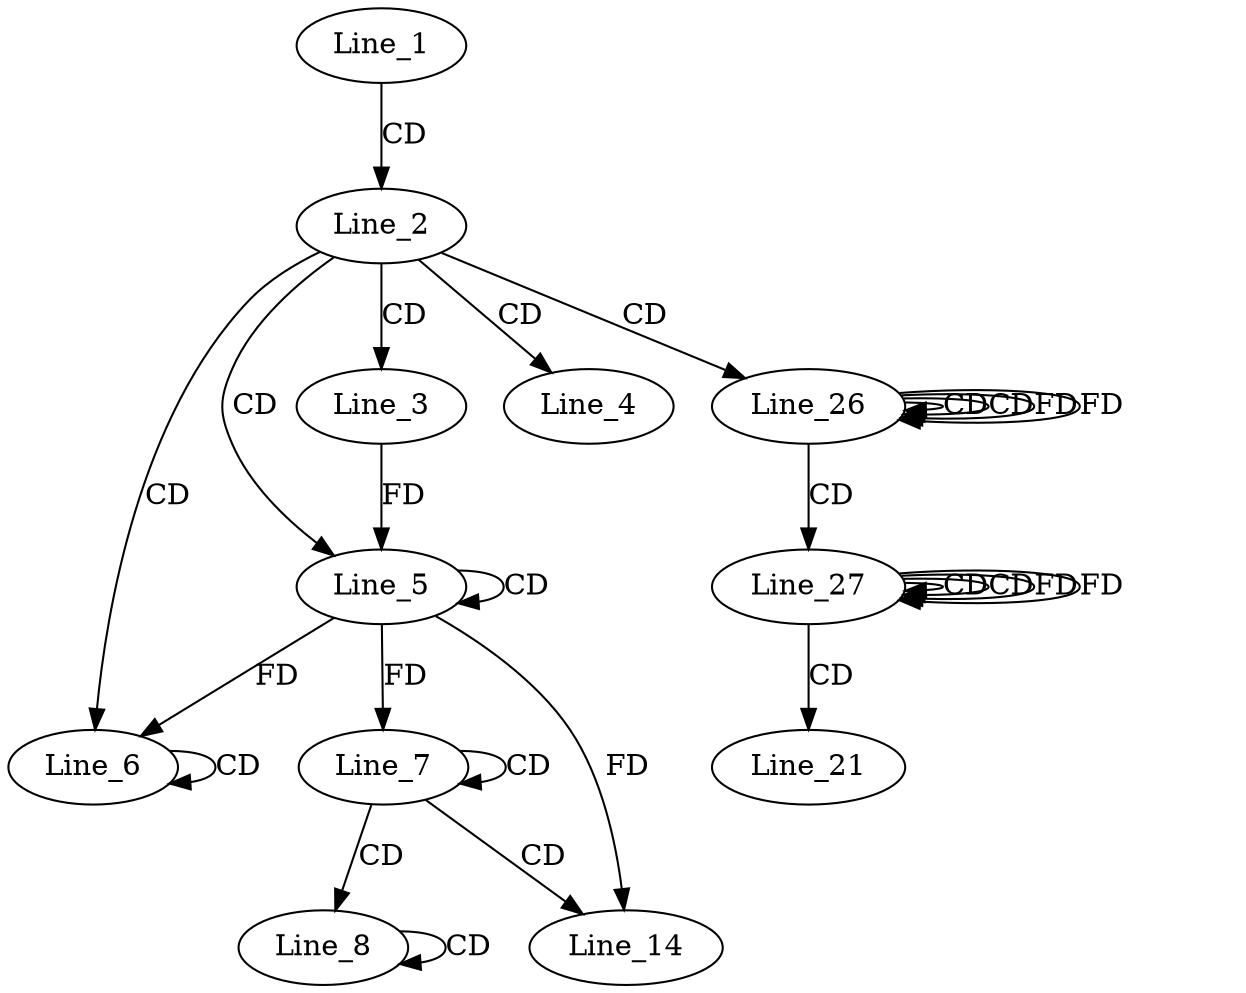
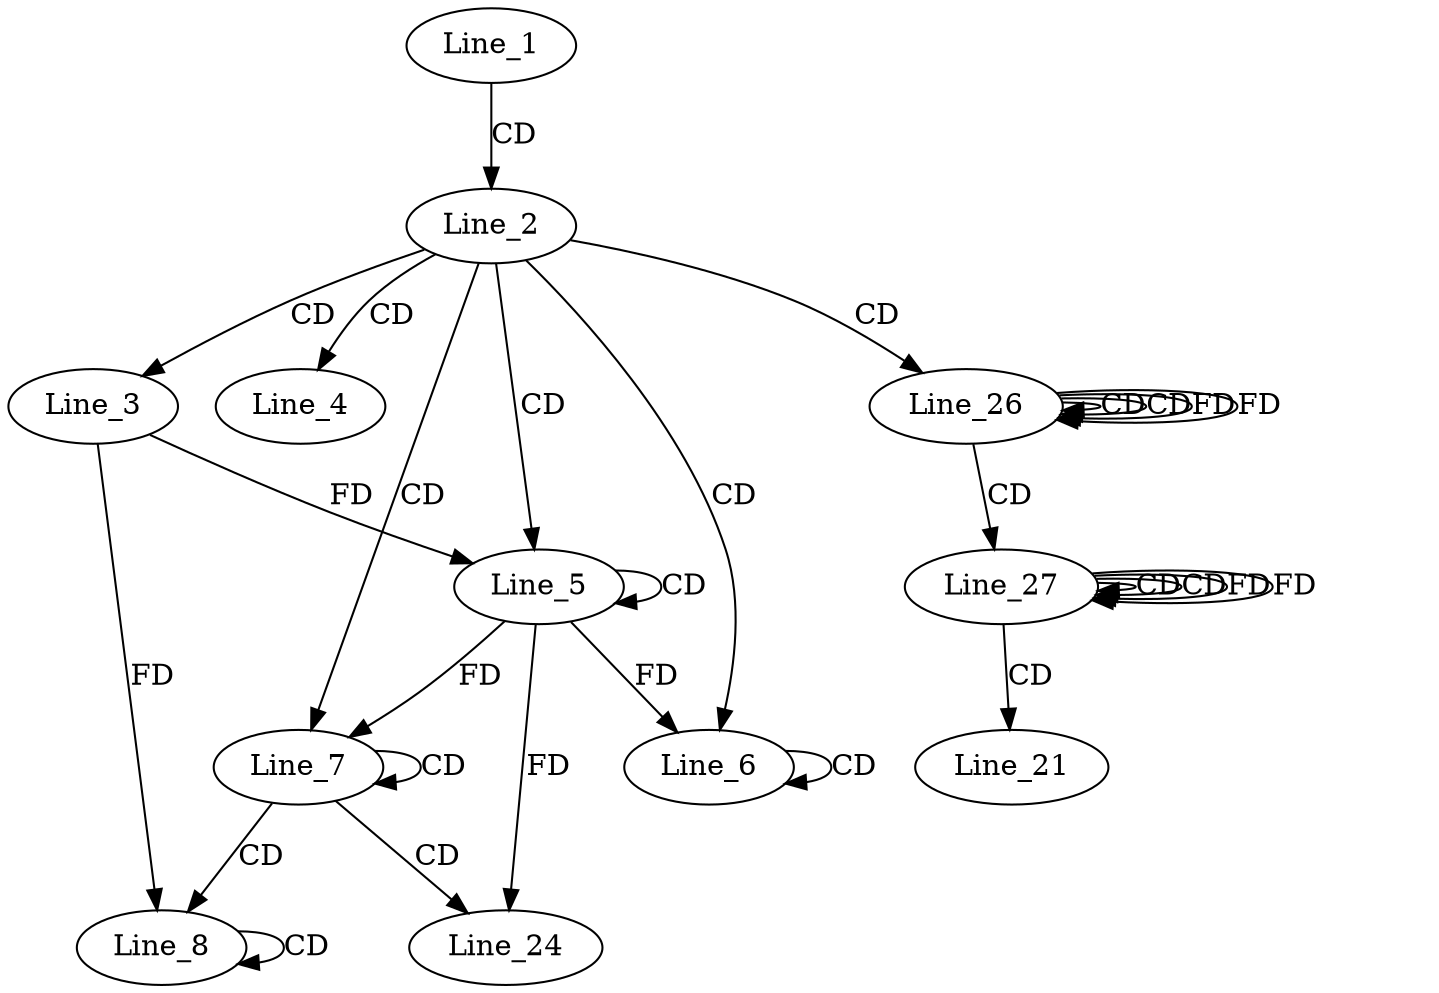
edge "Line_2" -> "Line_7": added, label "CD"
edge "Line_3" -> "Line_8": added, label "FD"
node "Line_14": label "Line_14" -> "Line_24"
